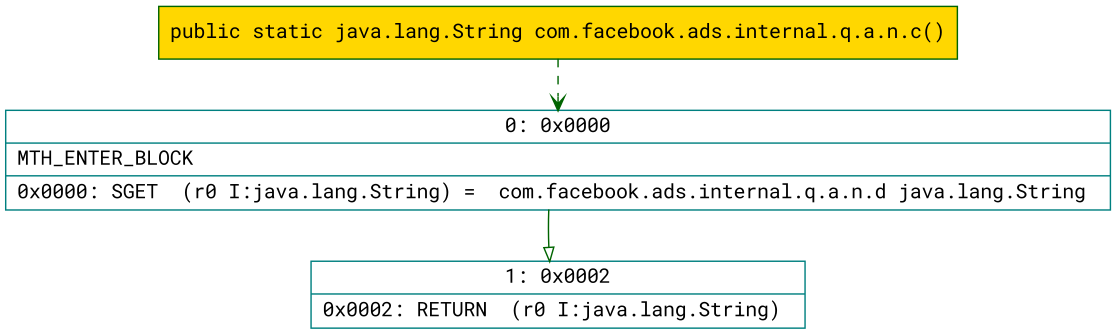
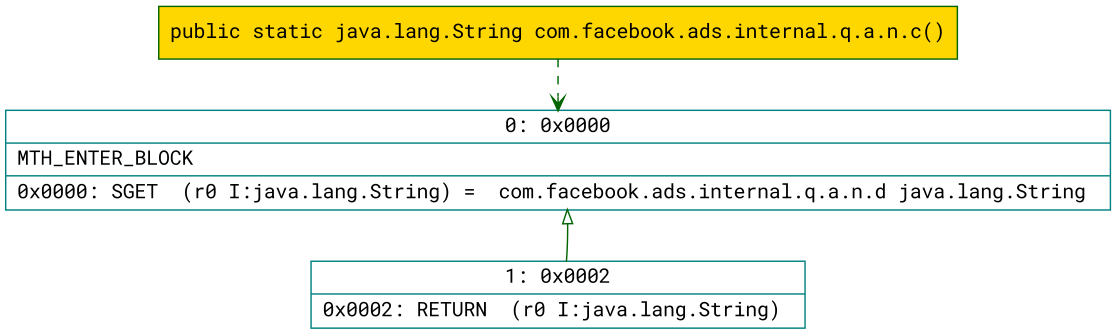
edge "0: 0x0000" -> "1: 0x0002": reversed
